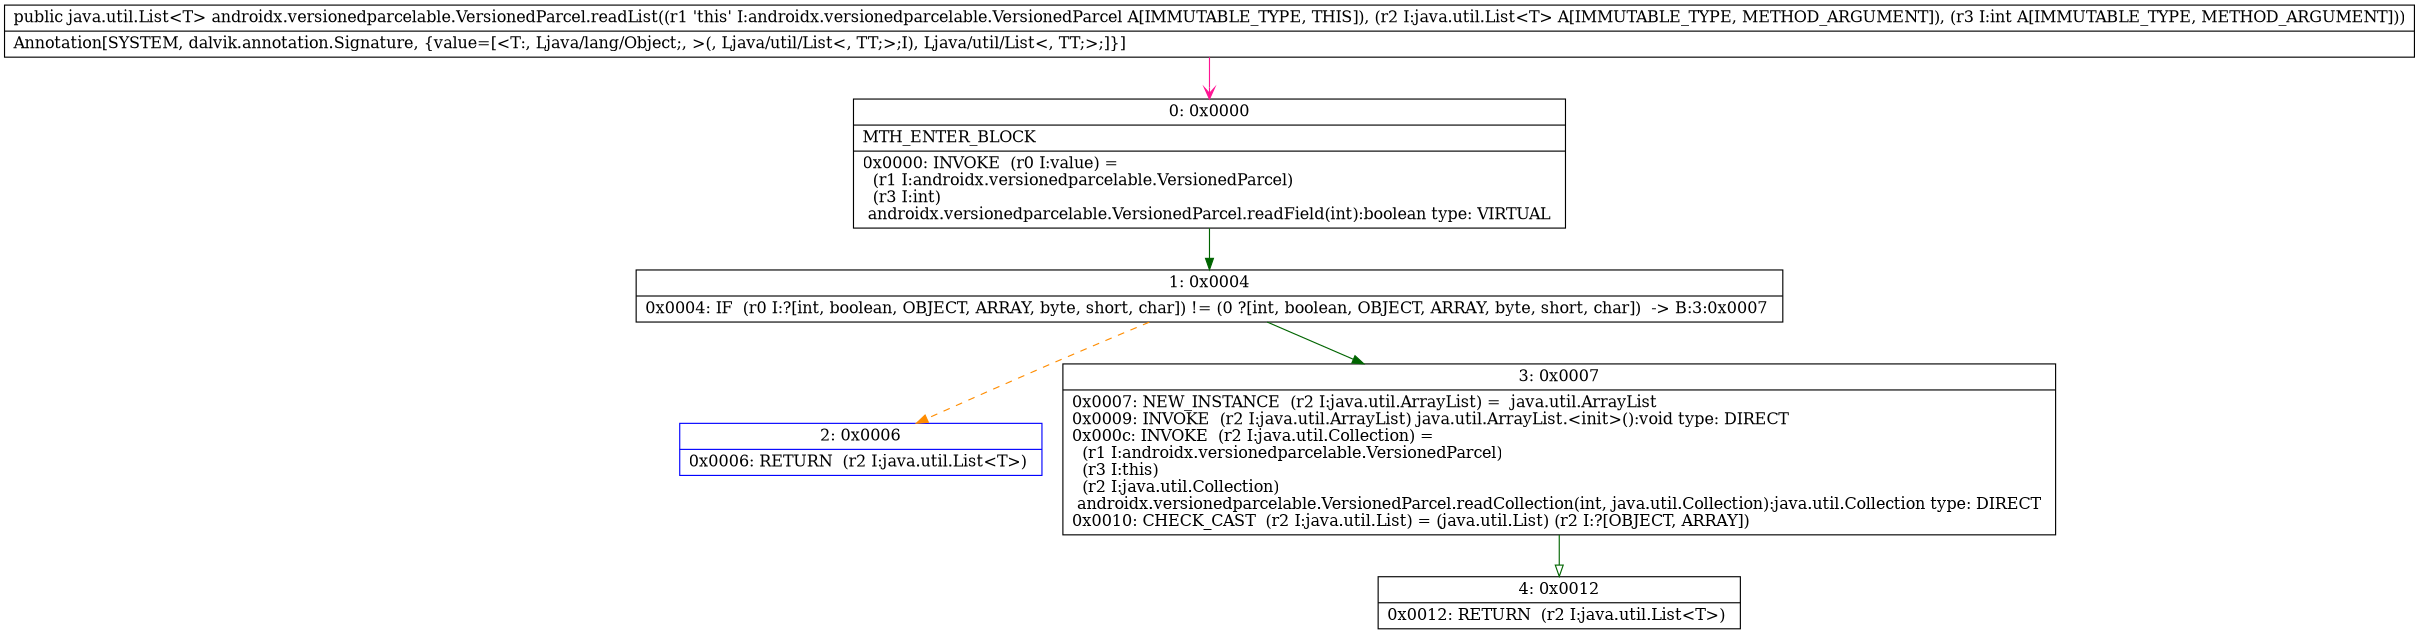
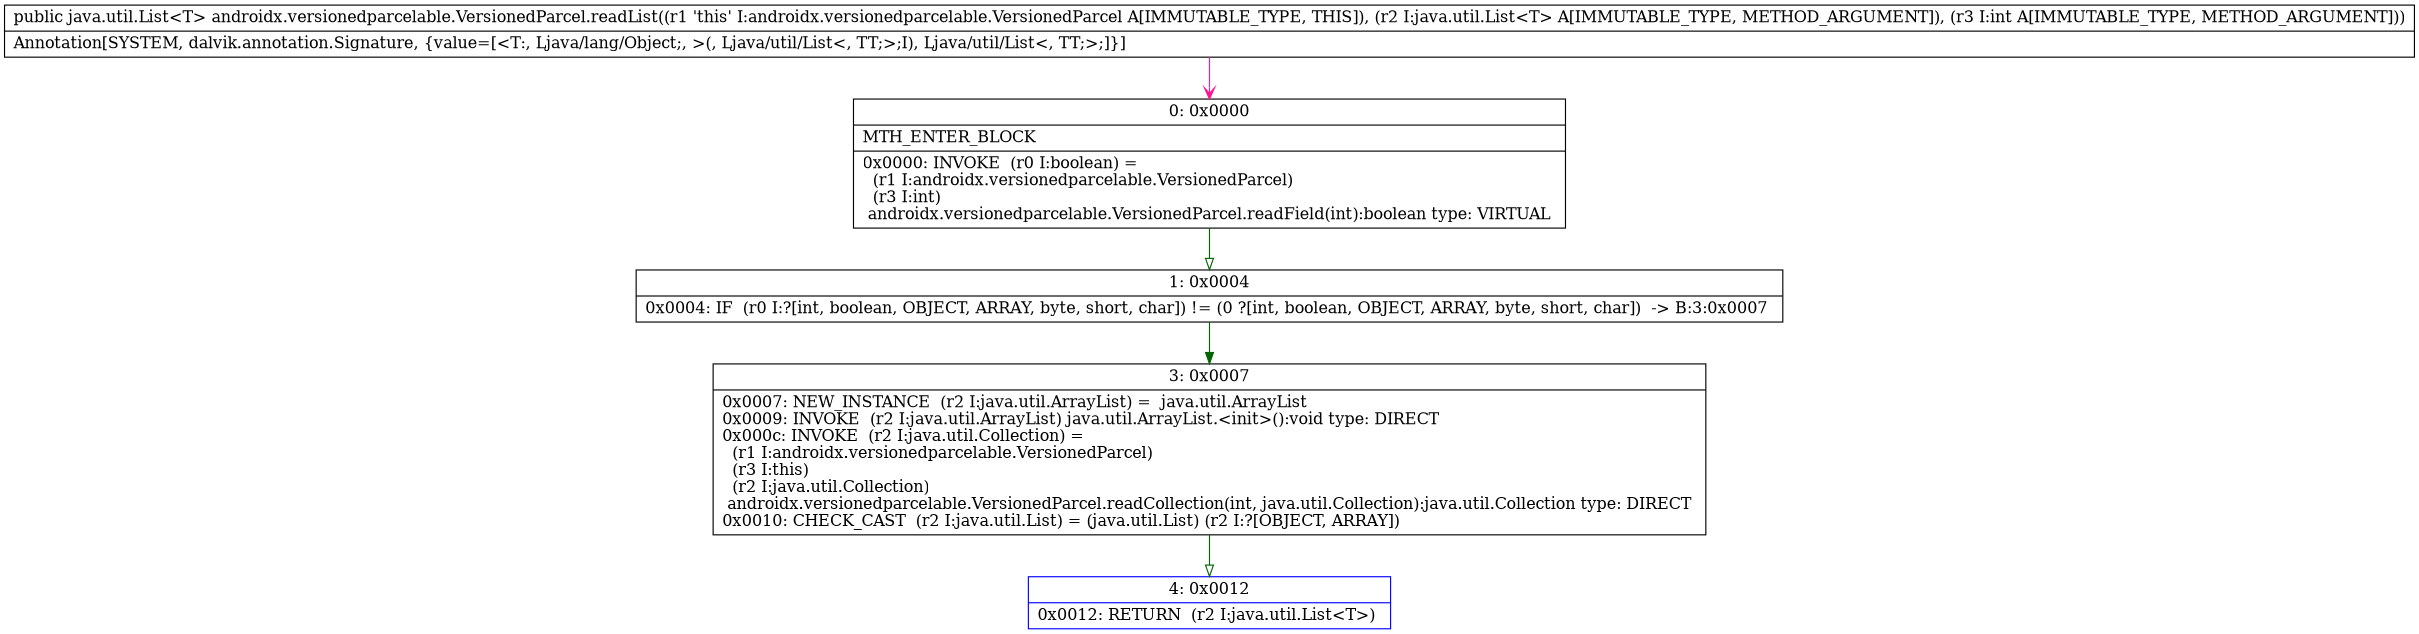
node "0: 0x0000": text "0x0000: INVOKE  (r0 I:value) =" -> "0x0000: INVOKE  (r0 I:boolean) ="
edge "0: 0x0000" -> "1: 0x0004": arrowhead normal -> onormal
node "2: 0x0006": removed
node "4: 0x0012": color black -> blue
